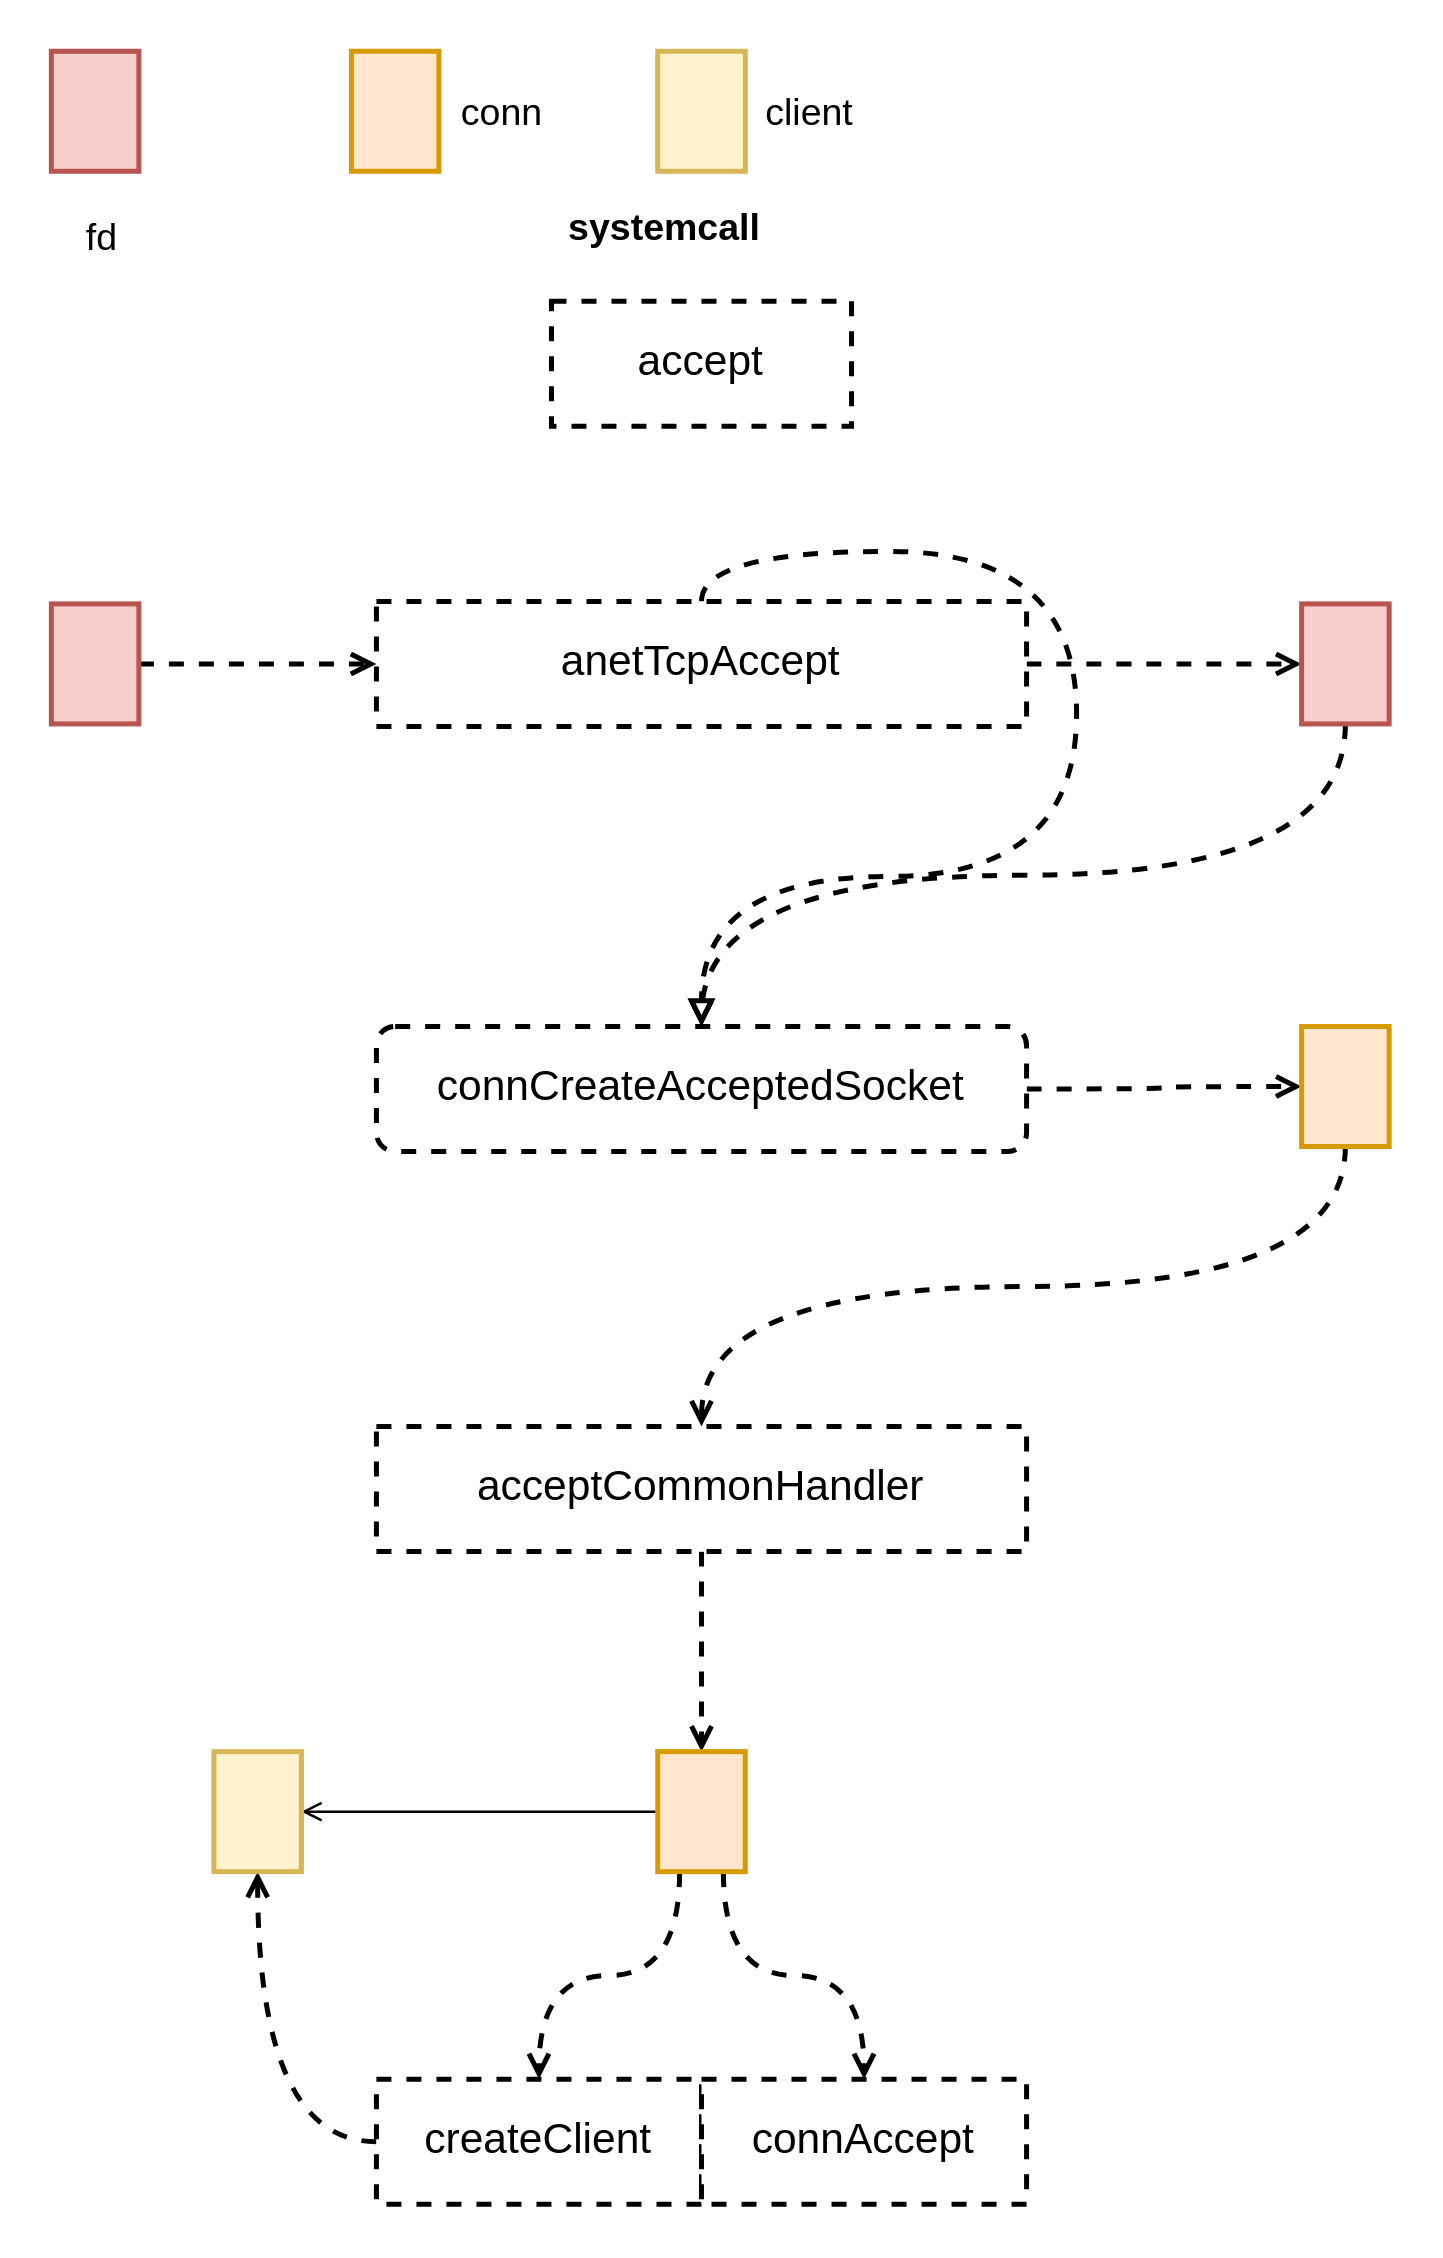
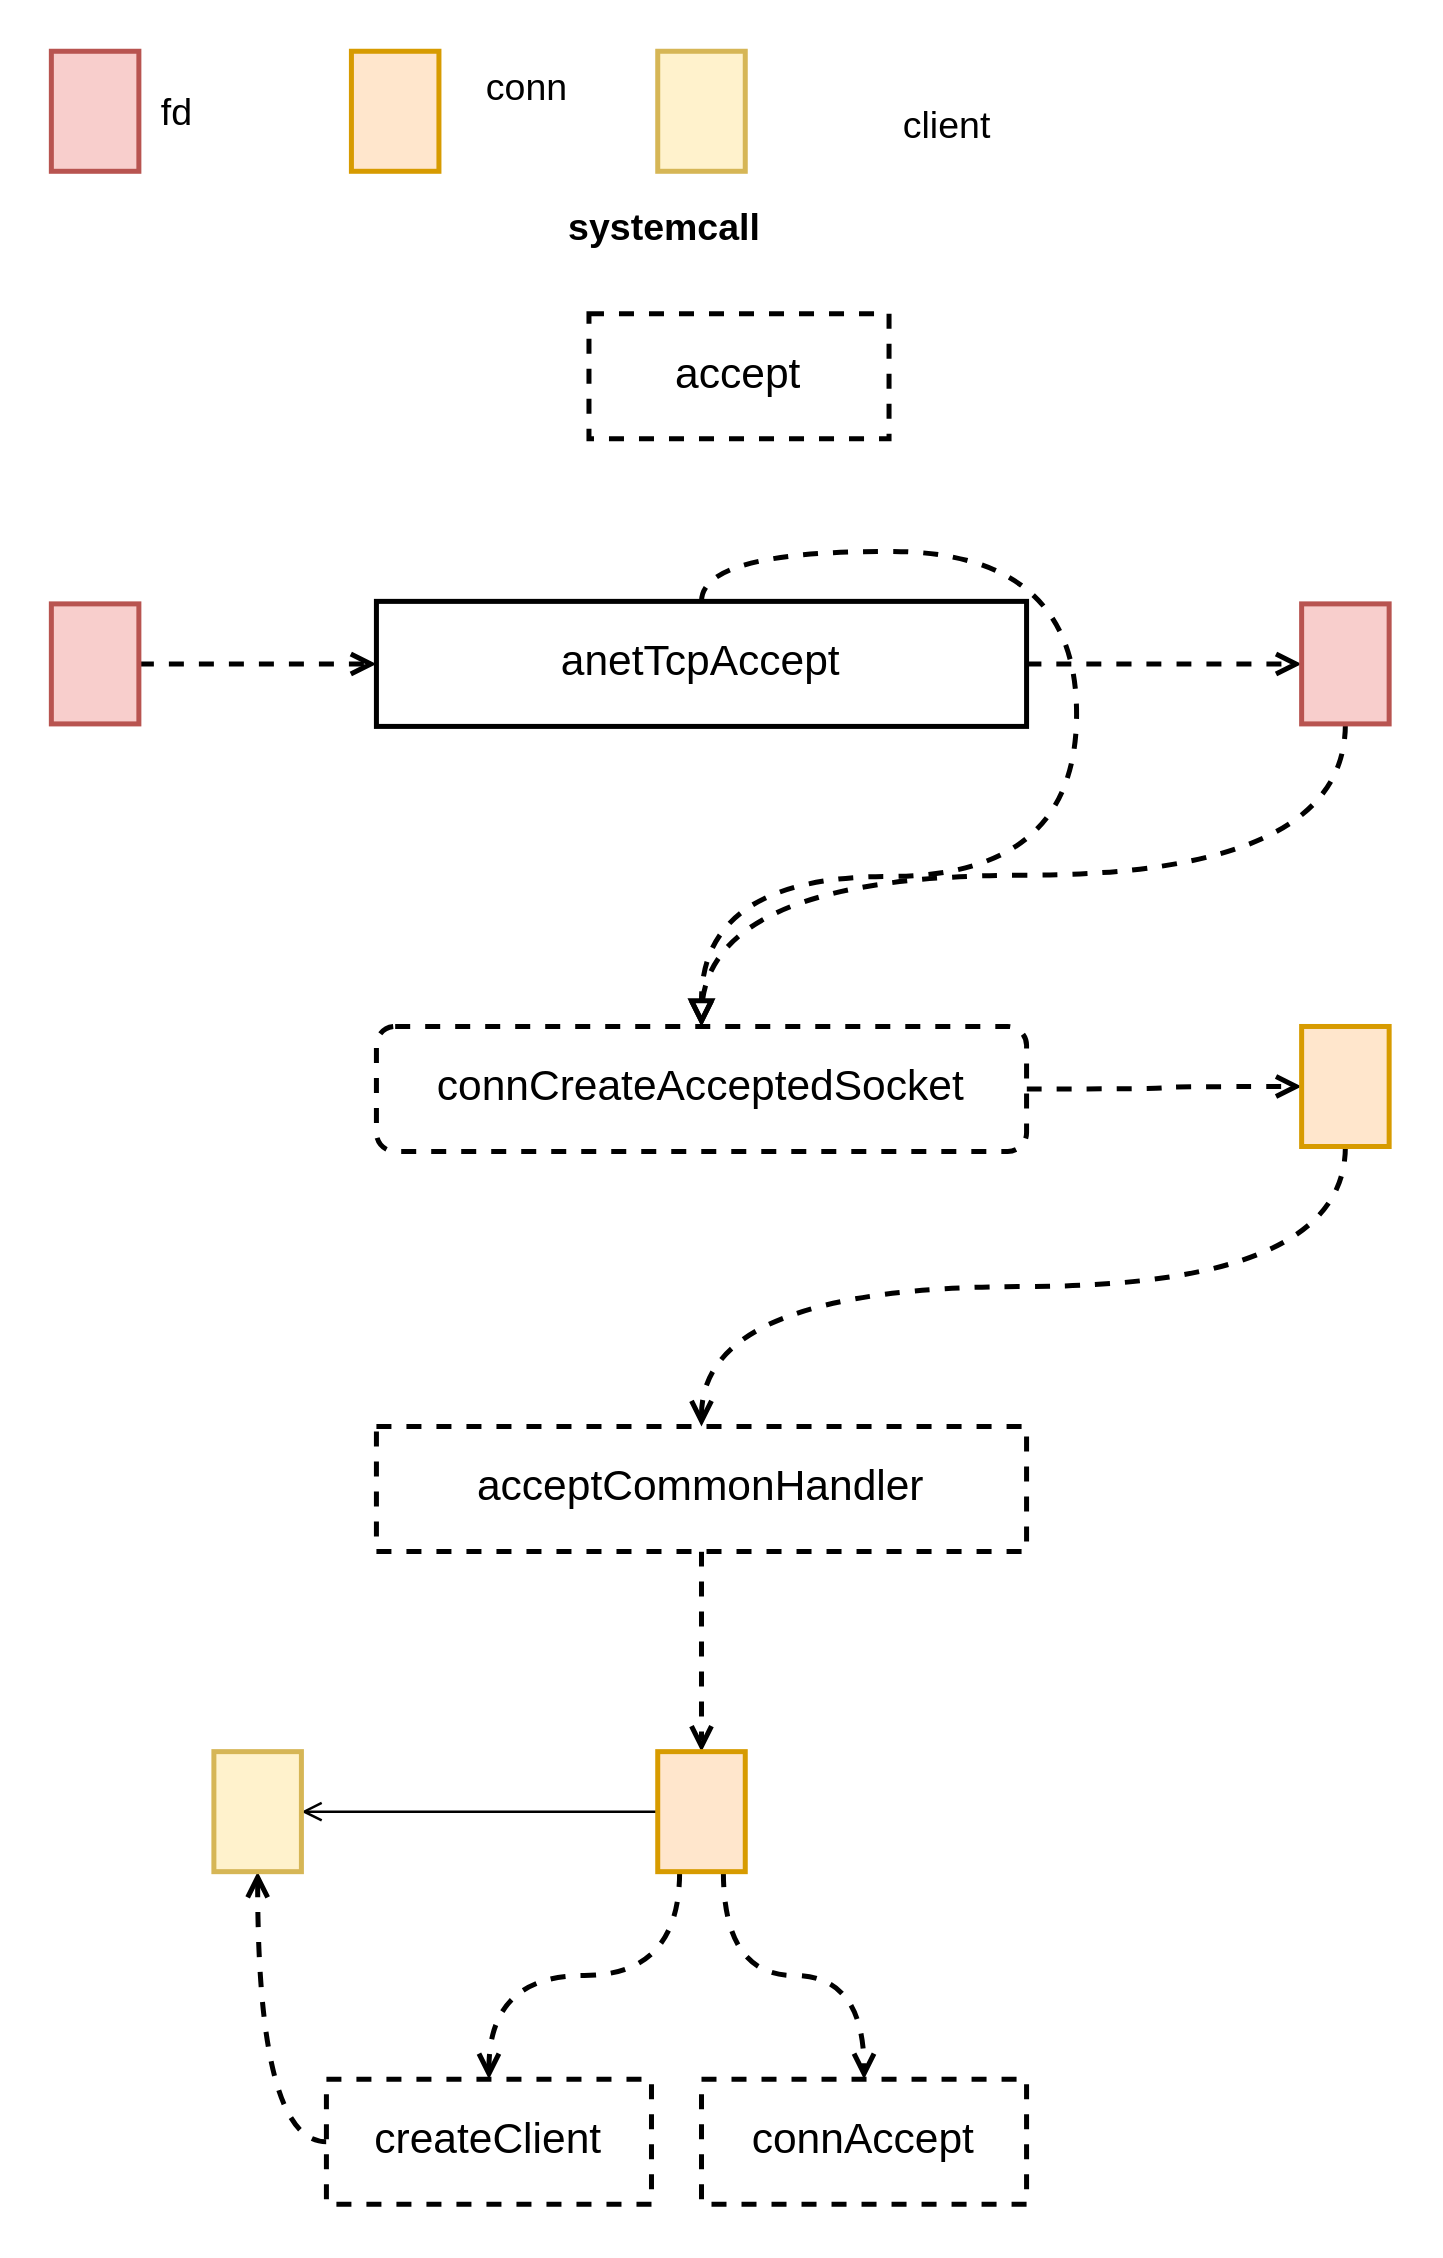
node "conn": moved (501, 111) -> (526, 86)
node "client": moved (808, 111) -> (945, 124)
node "fd": moved (101, 236) -> (176, 111)
node "accept": moved (701, 364) -> (739, 376)
node "anetTcpAccept": style dashed -> solid
node "createClient": moved (539, 2141) -> (489, 2141)
